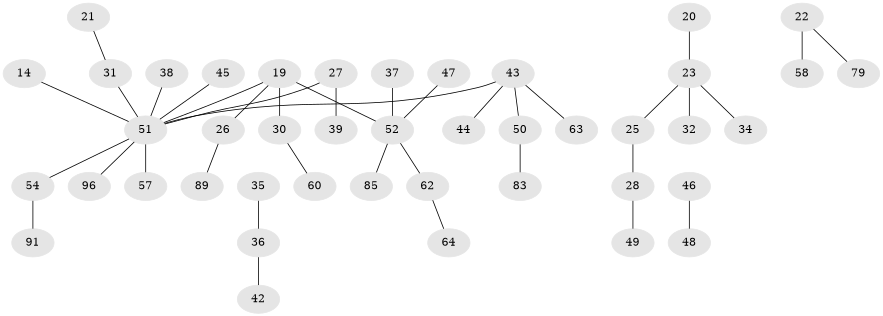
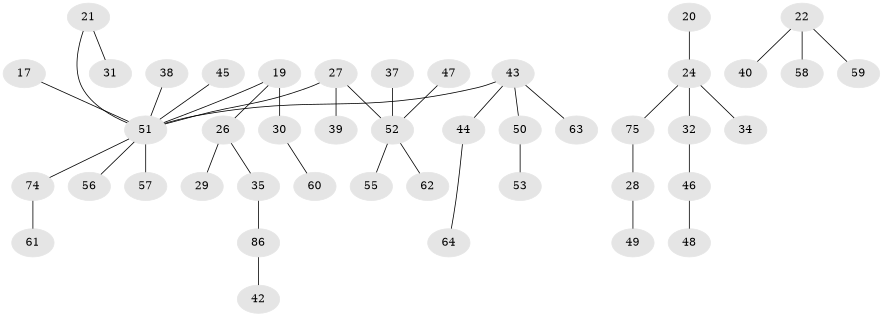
node "14": label "14" -> "17"
node "23": label "23" -> "24"
node "40": added
node "79": label "79" -> "59"
edge "19" -- "52": now "27" -- "52"
edge "31" -- "51": now "21" -- "51"
node "25": label "25" -> "75"
edge "26" -- "35": added
edge "32" -- "46": added
node "54": label "54" -> "74"
node "96": label "96" -> "56"
node "89": label "89" -> "29"
node "85": label "85" -> "55"
node "83": label "83" -> "53"
edge "62" -- "64": now "44" -- "64"
node "91": label "91" -> "61"
node "36": label "36" -> "86"
